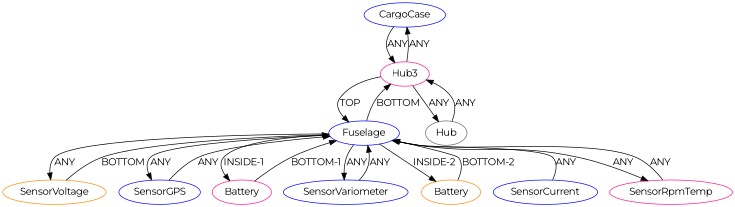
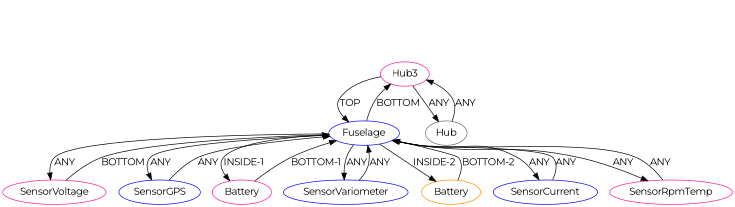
node "CargoCase": removed
edge "Fuselage" -> "SensorCurrent": added, label "ANY"
node "SensorVoltage": color darkorange -> deeppink
